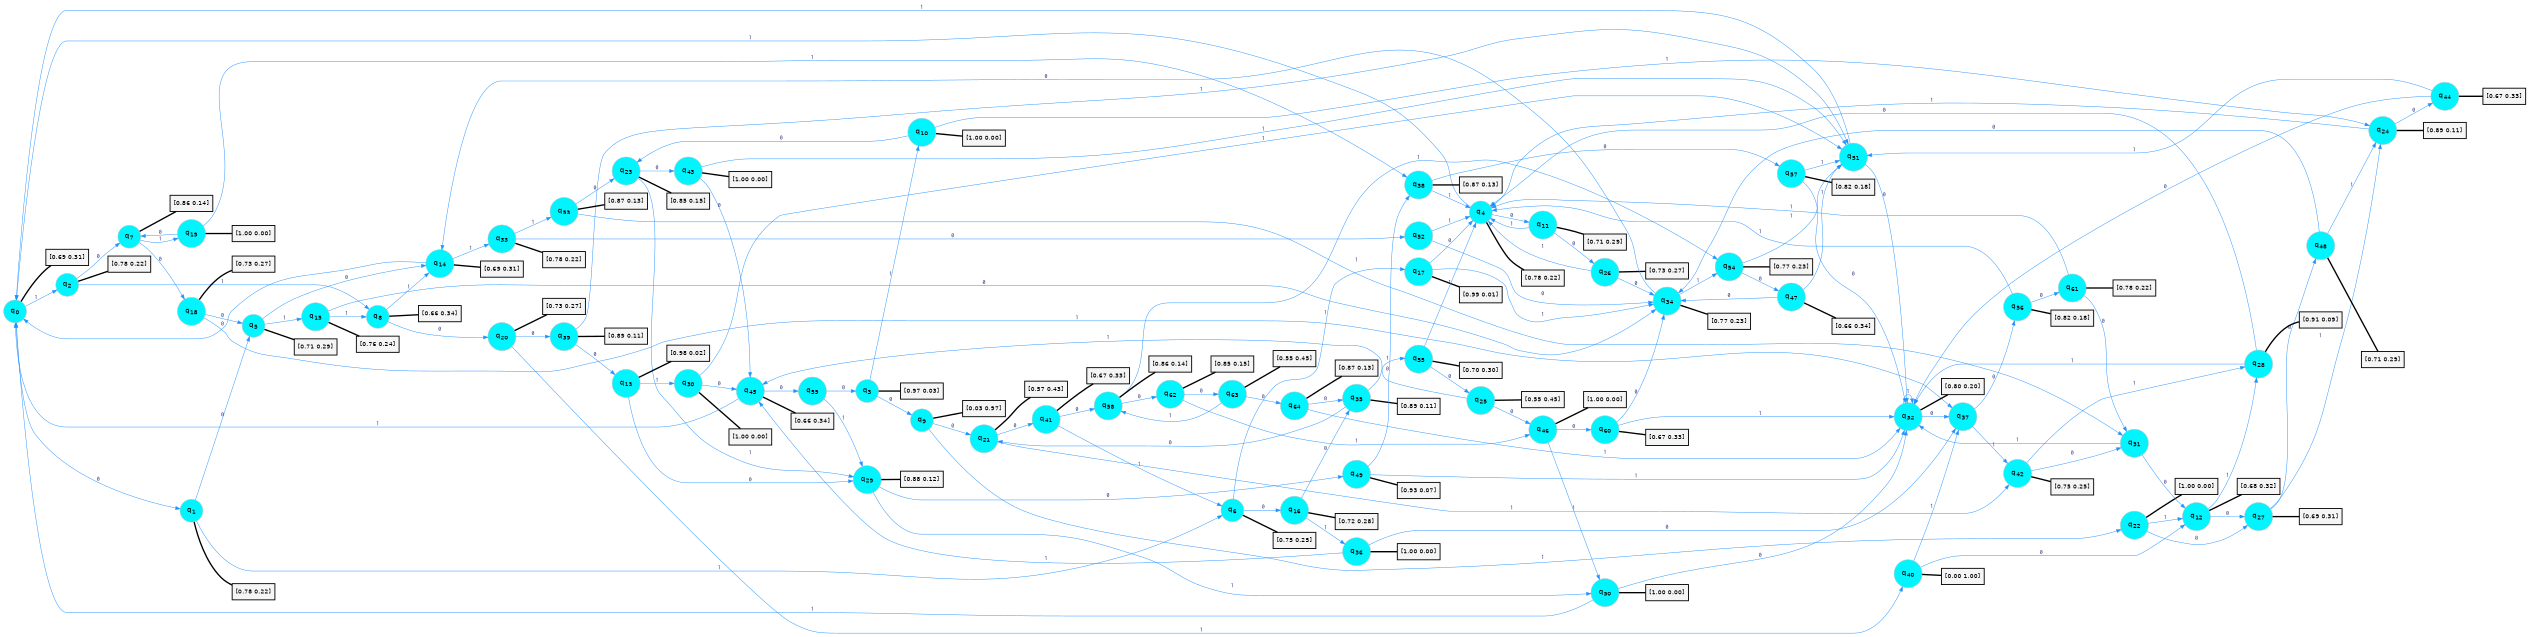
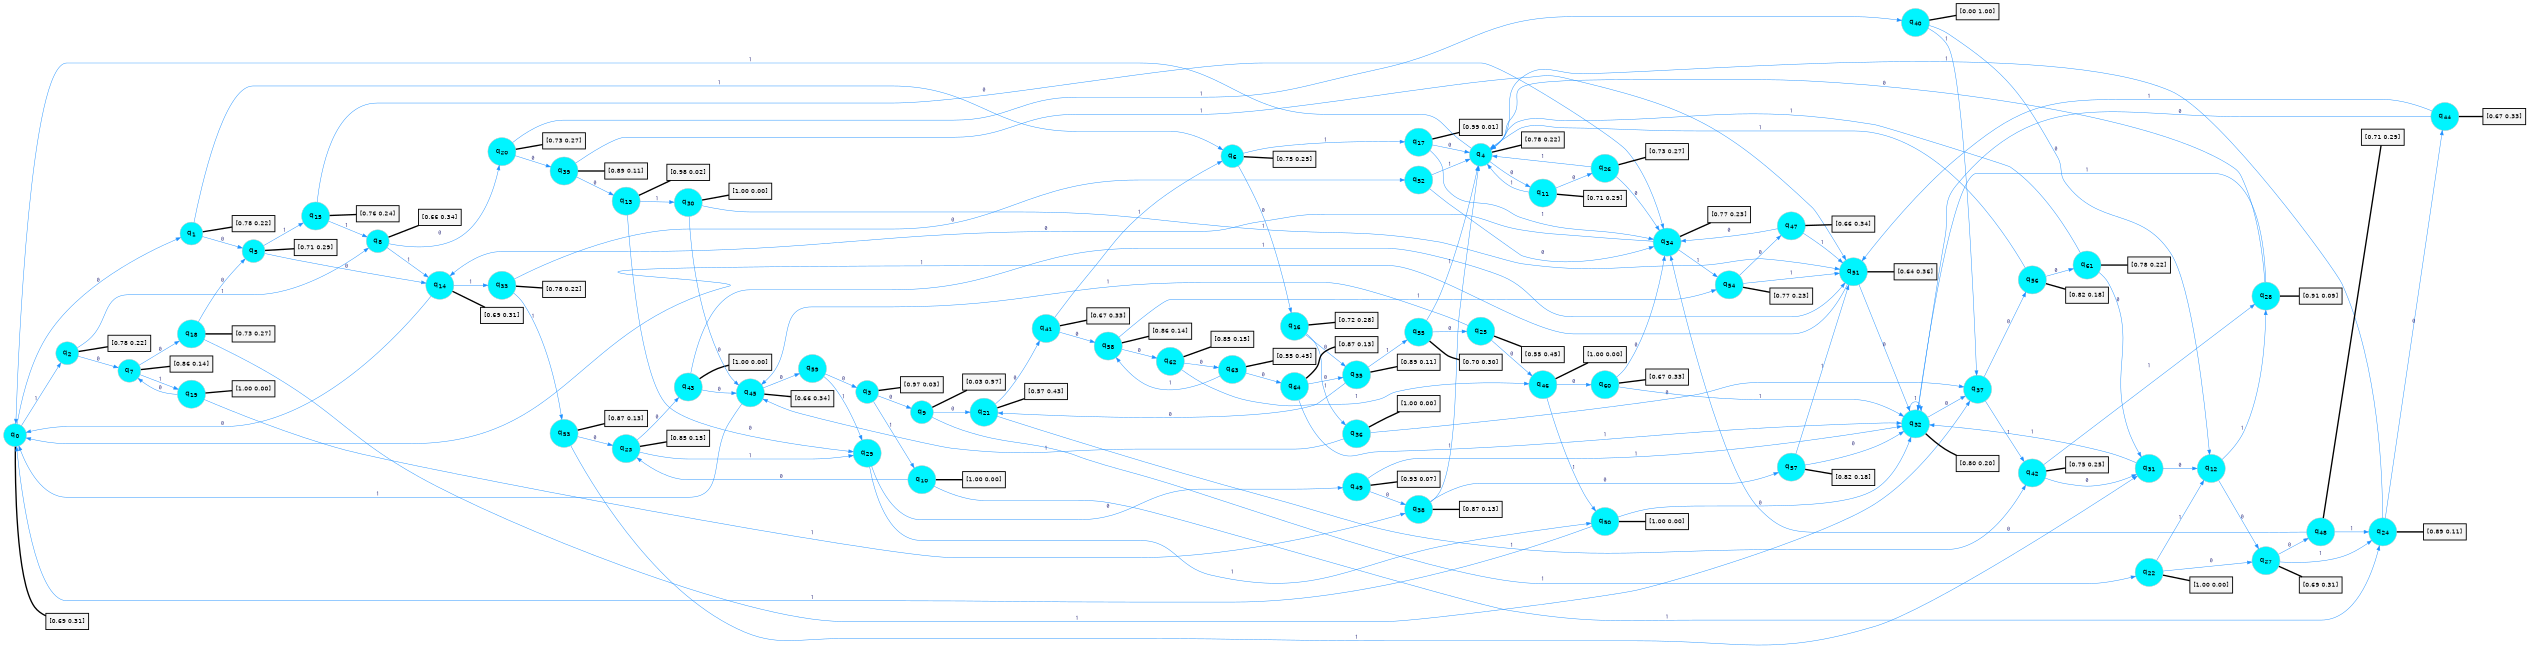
node "[0.64 0.36]": added
node "[0.88 0.12]": removed
node "[0.68 0.32]": removed
